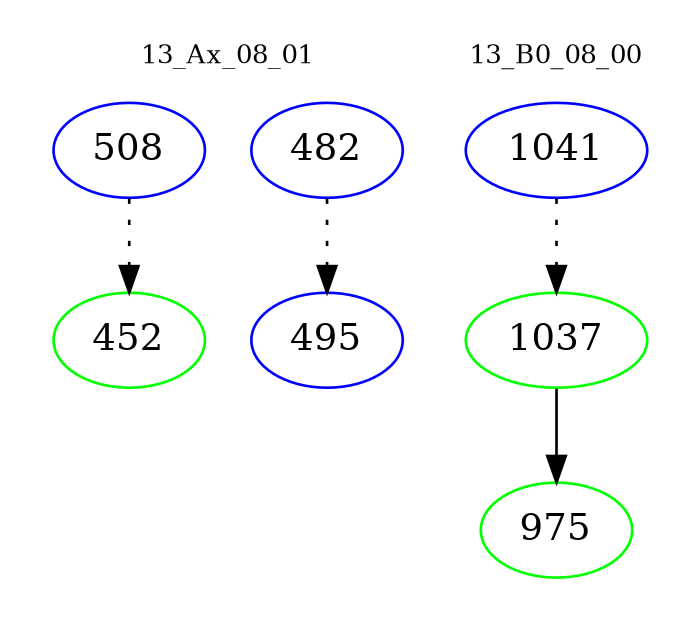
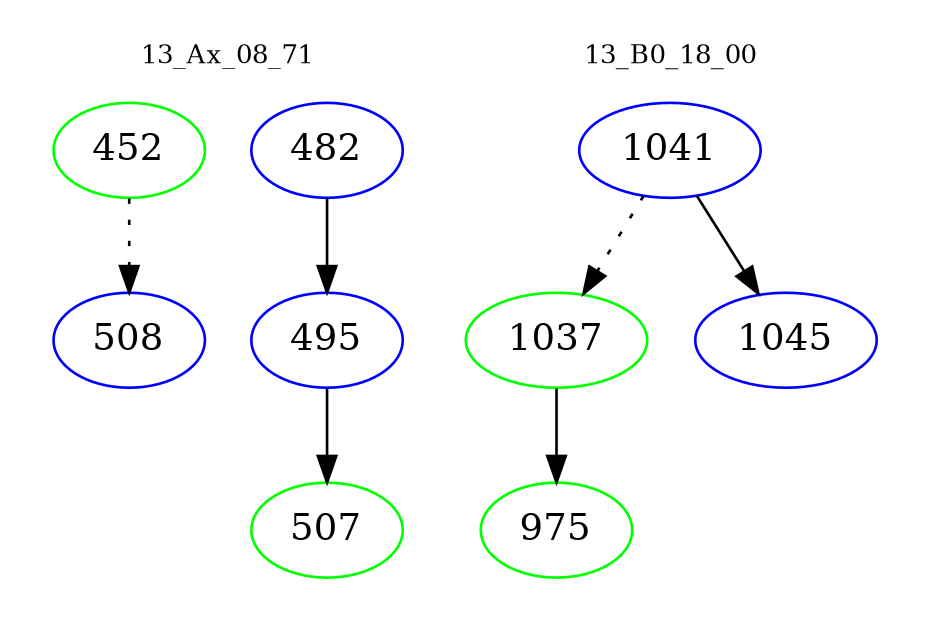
cluster "13_Ax_08_01": label "13_Ax_08_01" -> "13_Ax_08_71"
cluster "13_B0_08_00": label "13_B0_08_00" -> "13_B0_18_00"
edge "508" -> "452": reversed
edge "482" -> "495": style dotted -> solid
node "1045": added
node "507": added
